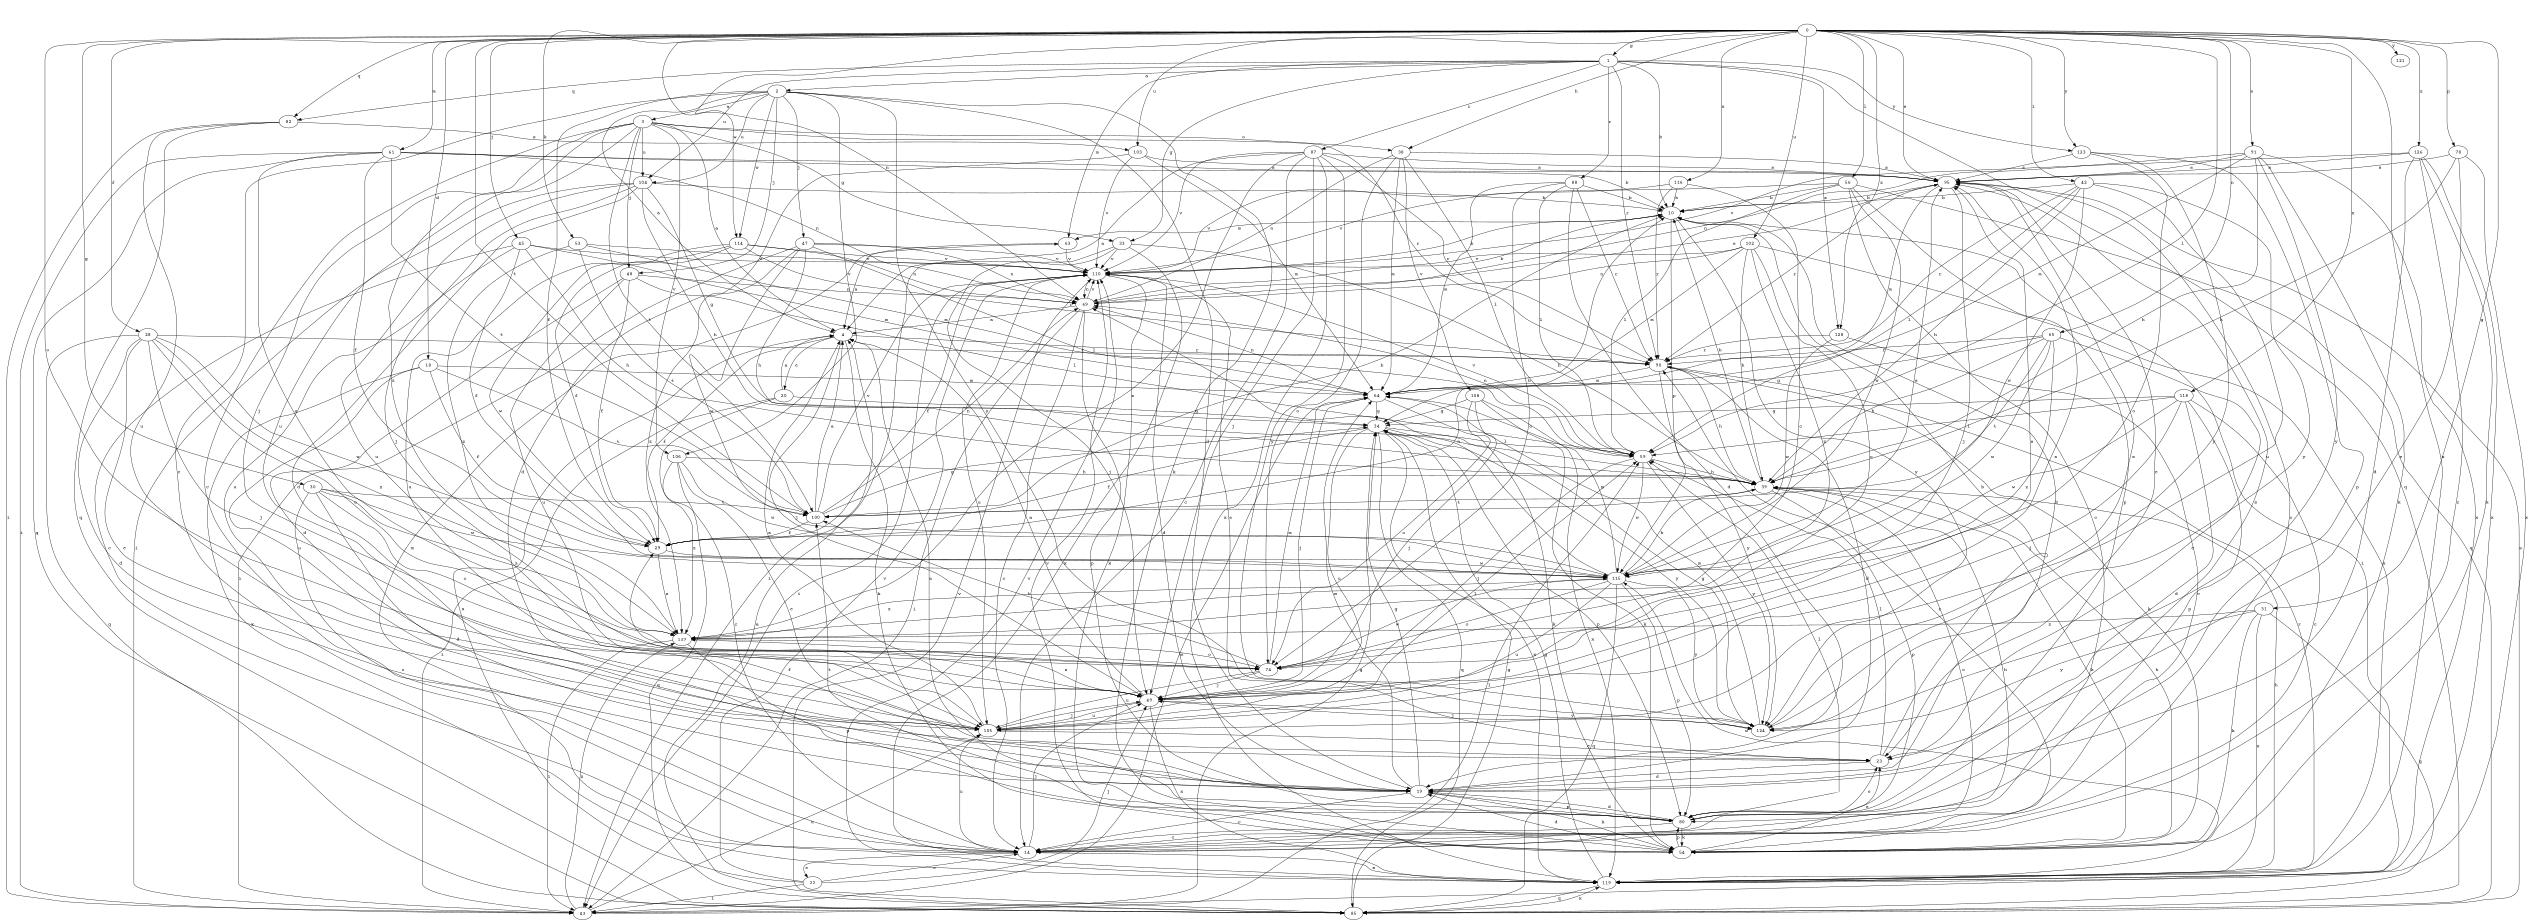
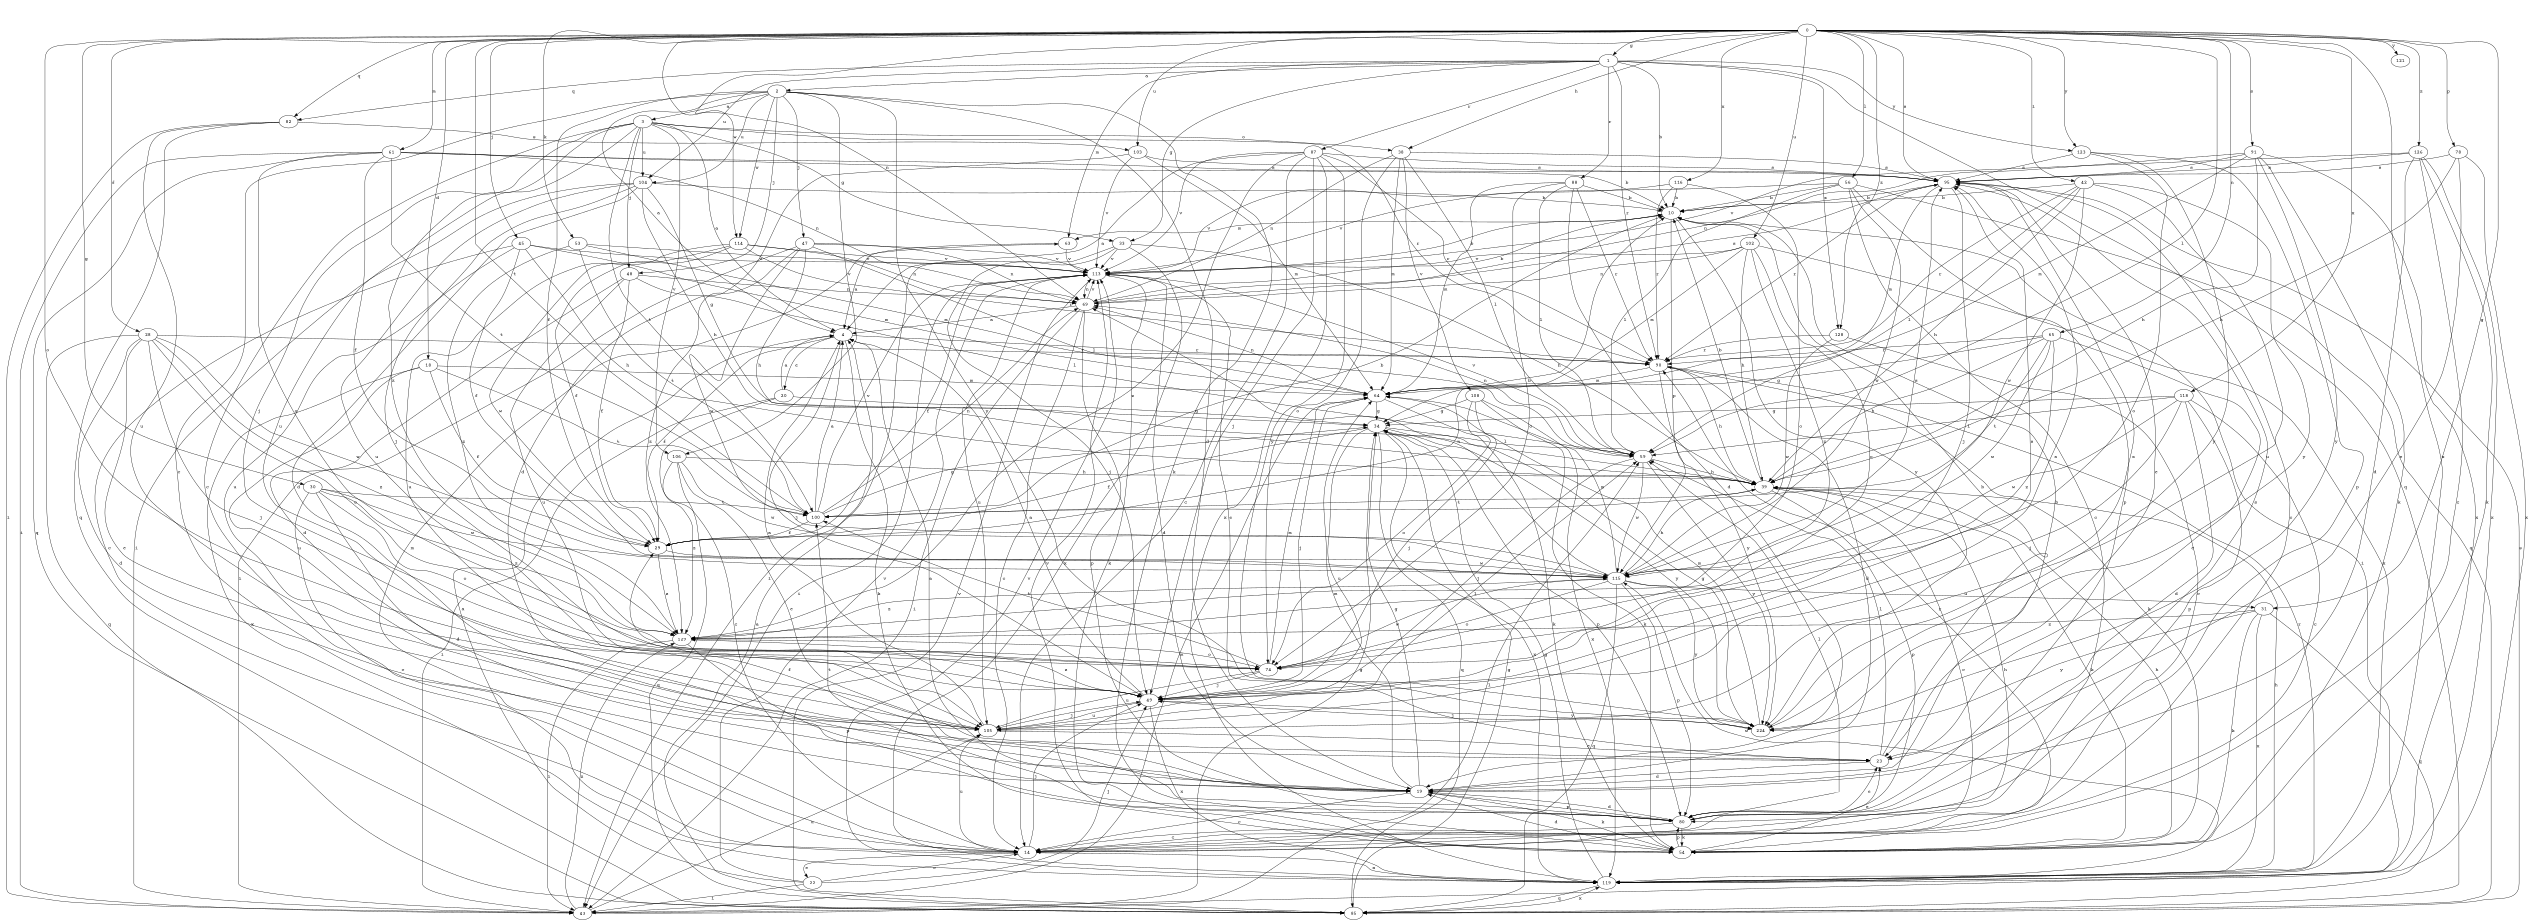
node "110": label "110" -> "113"
edge "115" -> "105": now "115" -> "31"
node "124": label "124" -> "224"
